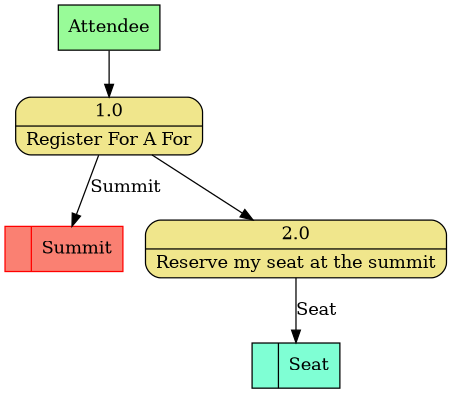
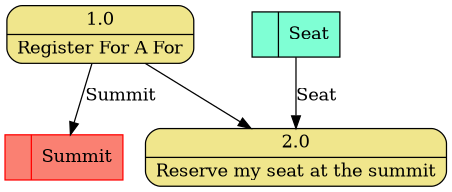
node "Attendee": removed
edge "2.0" -> "Seat": reversed
